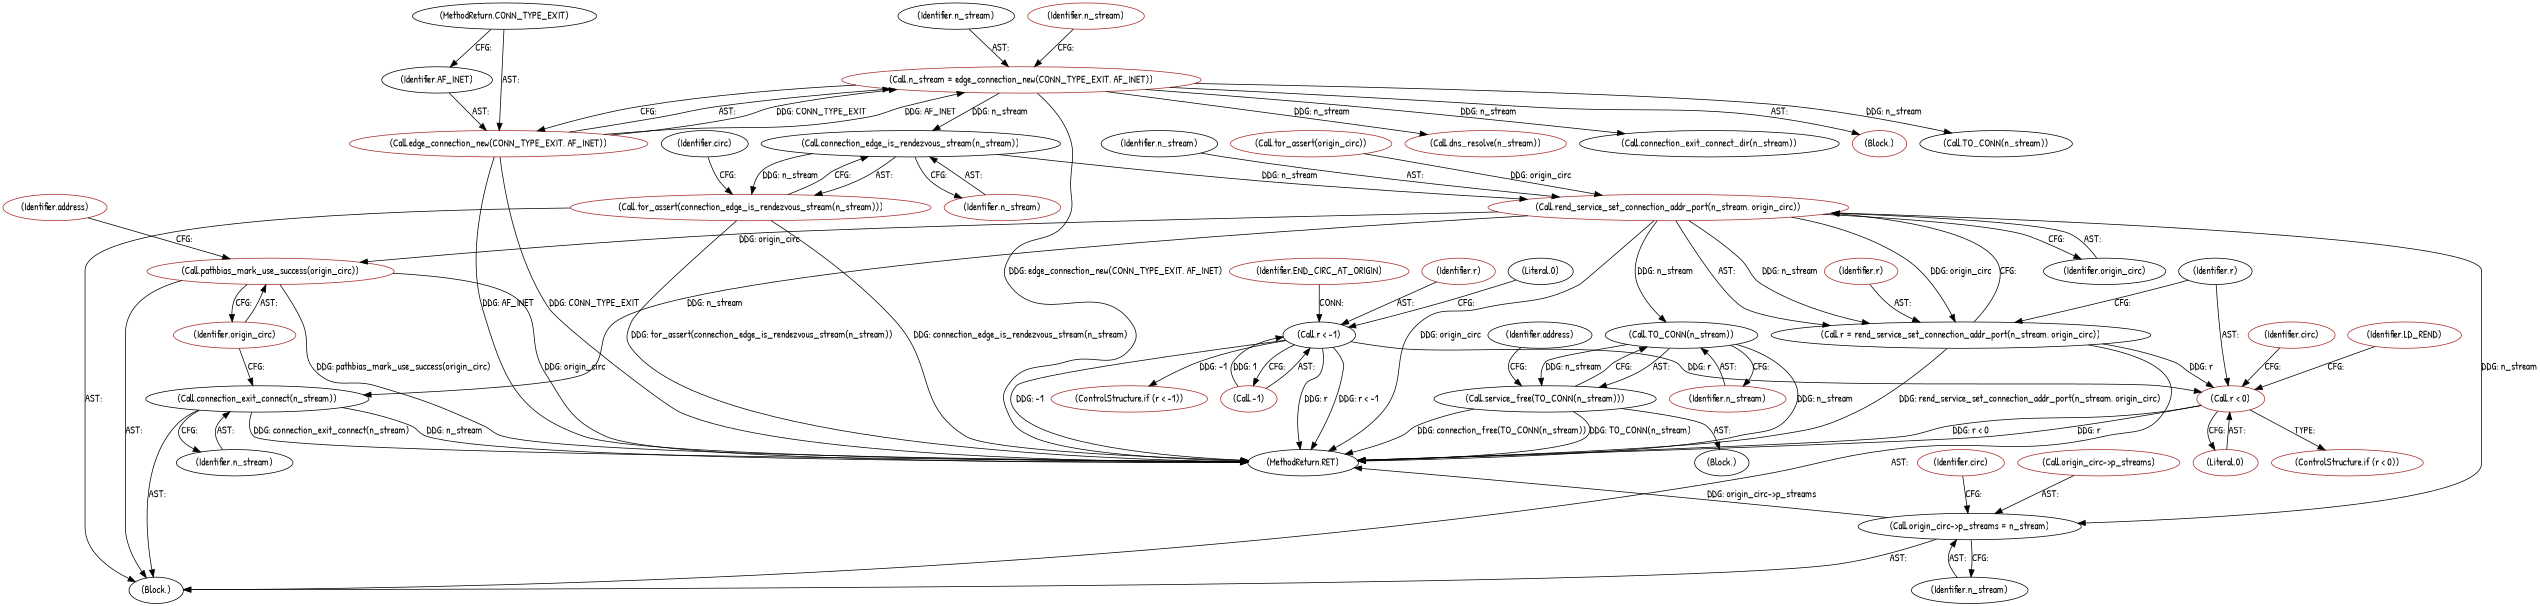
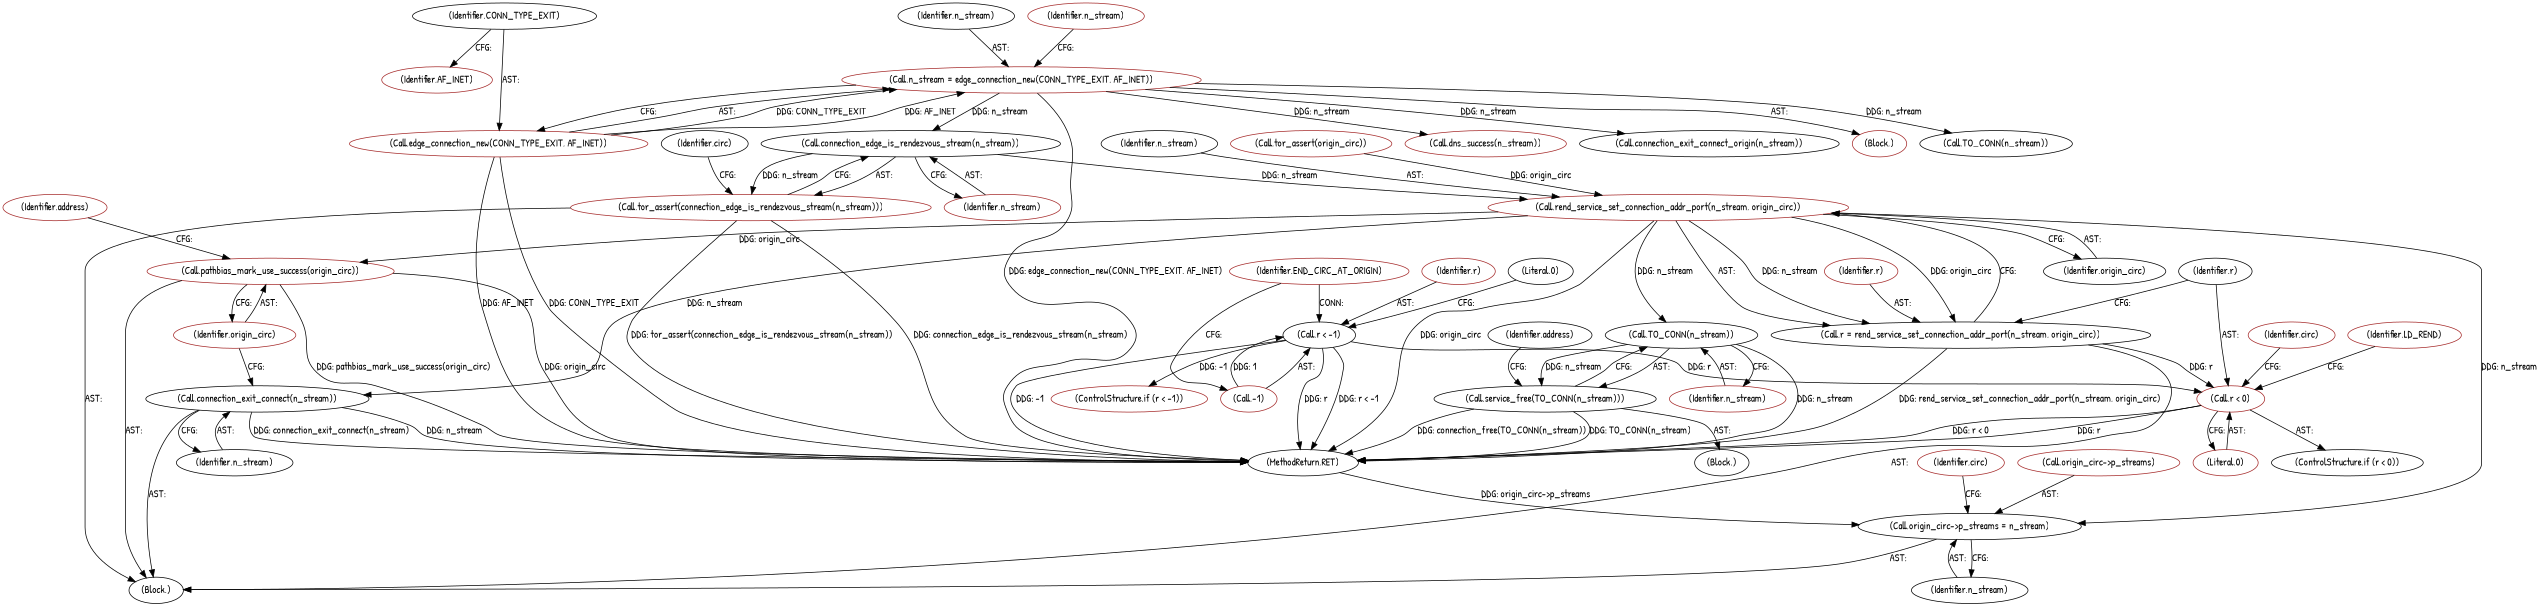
node "(MethodReturn,CONN_TYPE_EXIT)": label "(MethodReturn,CONN_TYPE_EXIT)" -> "(Identifier,CONN_TYPE_EXIT)"
node "(Identifier,AF_INET)": color black -> brown
edge "(Identifier,AF_INET)" -> "(Call,edge_connection_new(CONN_TYPE_EXIT, AF_INET))": removed, label "AST:"
node "(Call,dns_resolve(n_stream))": label "(Call,dns_resolve(n_stream))" -> "(Call,dns_success(n_stream))"
node "(Call,connection_exit_connect_dir(n_stream))": label "(Call,connection_exit_connect_dir(n_stream))" -> "(Call,connection_exit_connect_origin(n_stream))"
edge "(Call,r < -1)" -> "(Call,-1)": now "(Identifier,END_CIRC_AT_ORIGIN)" -> "(Call,-1)"
edge "(Call,r < 0)" -> "(ControlStructure,if (r < 0))": label "TYPE: " -> "AST: "
node "(ControlStructure,if (r < 0))": color brown -> black
edge "(Call,origin_circ->p_streams = n_stream)" -> "(MethodReturn,RET)": reversed
